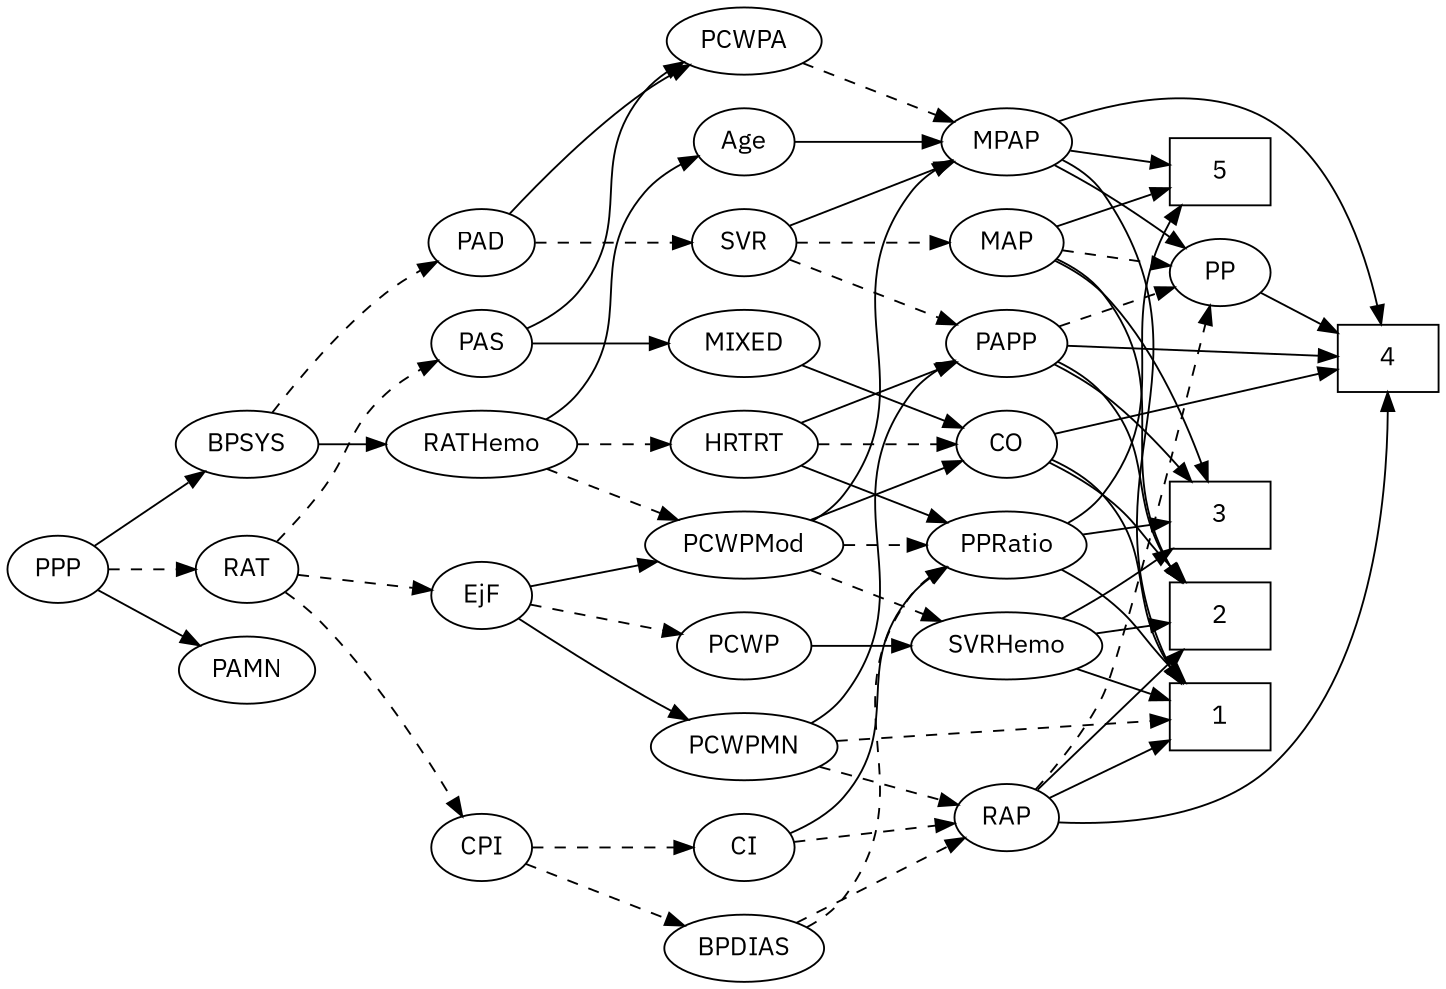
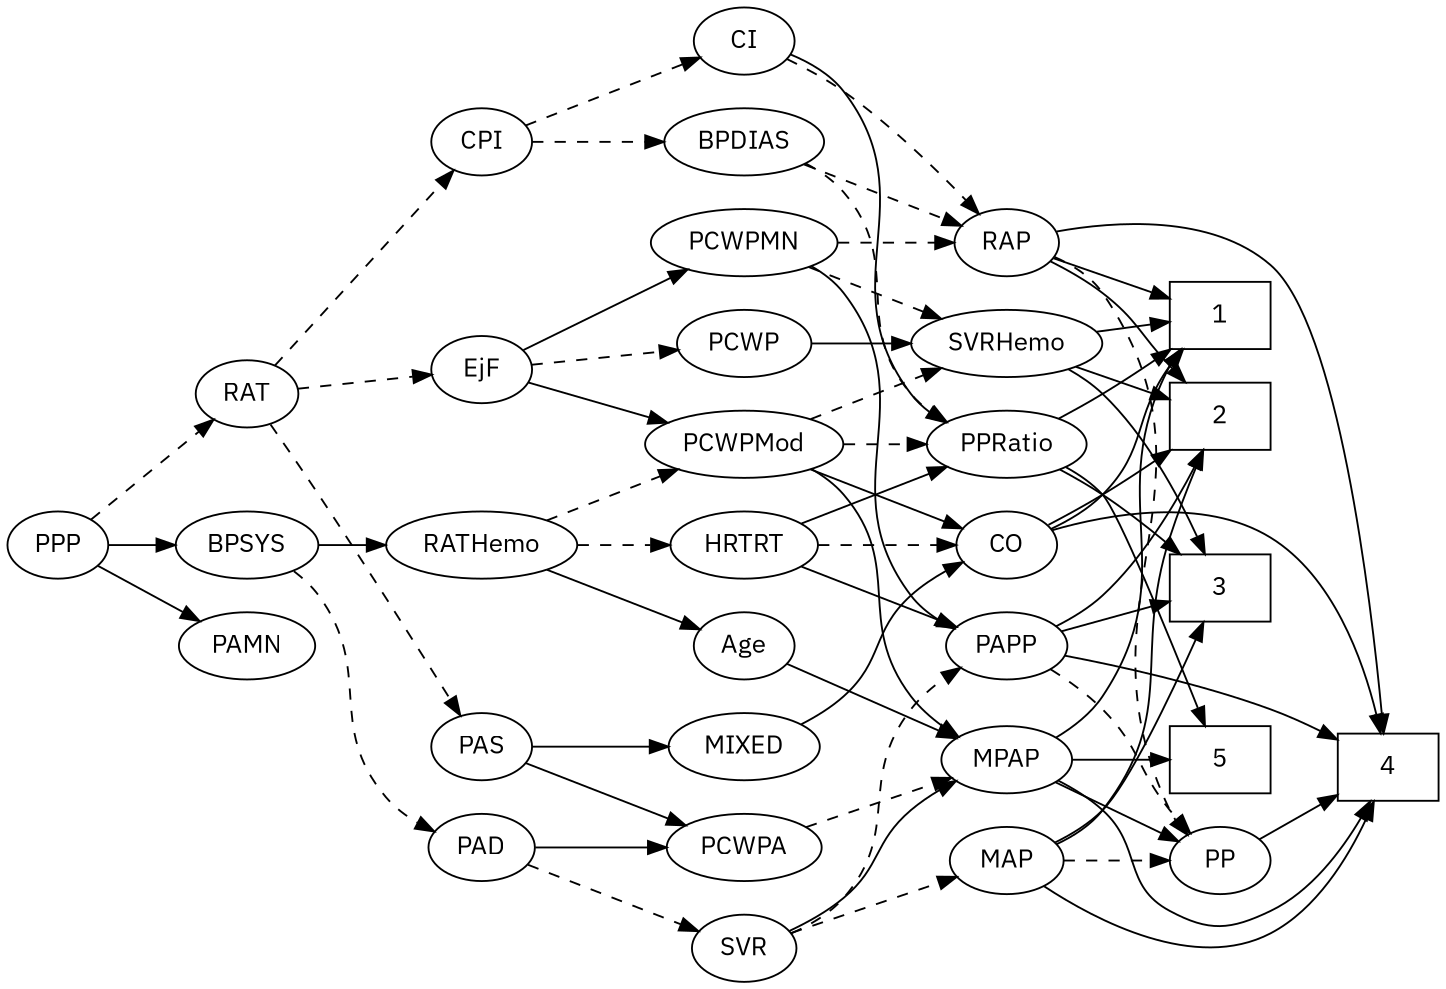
edge "MAP" -> "5": now "MAP" -> "4"
edge "PCWPMN" -> "1": now "PCWPMN" -> "SVRHemo"
